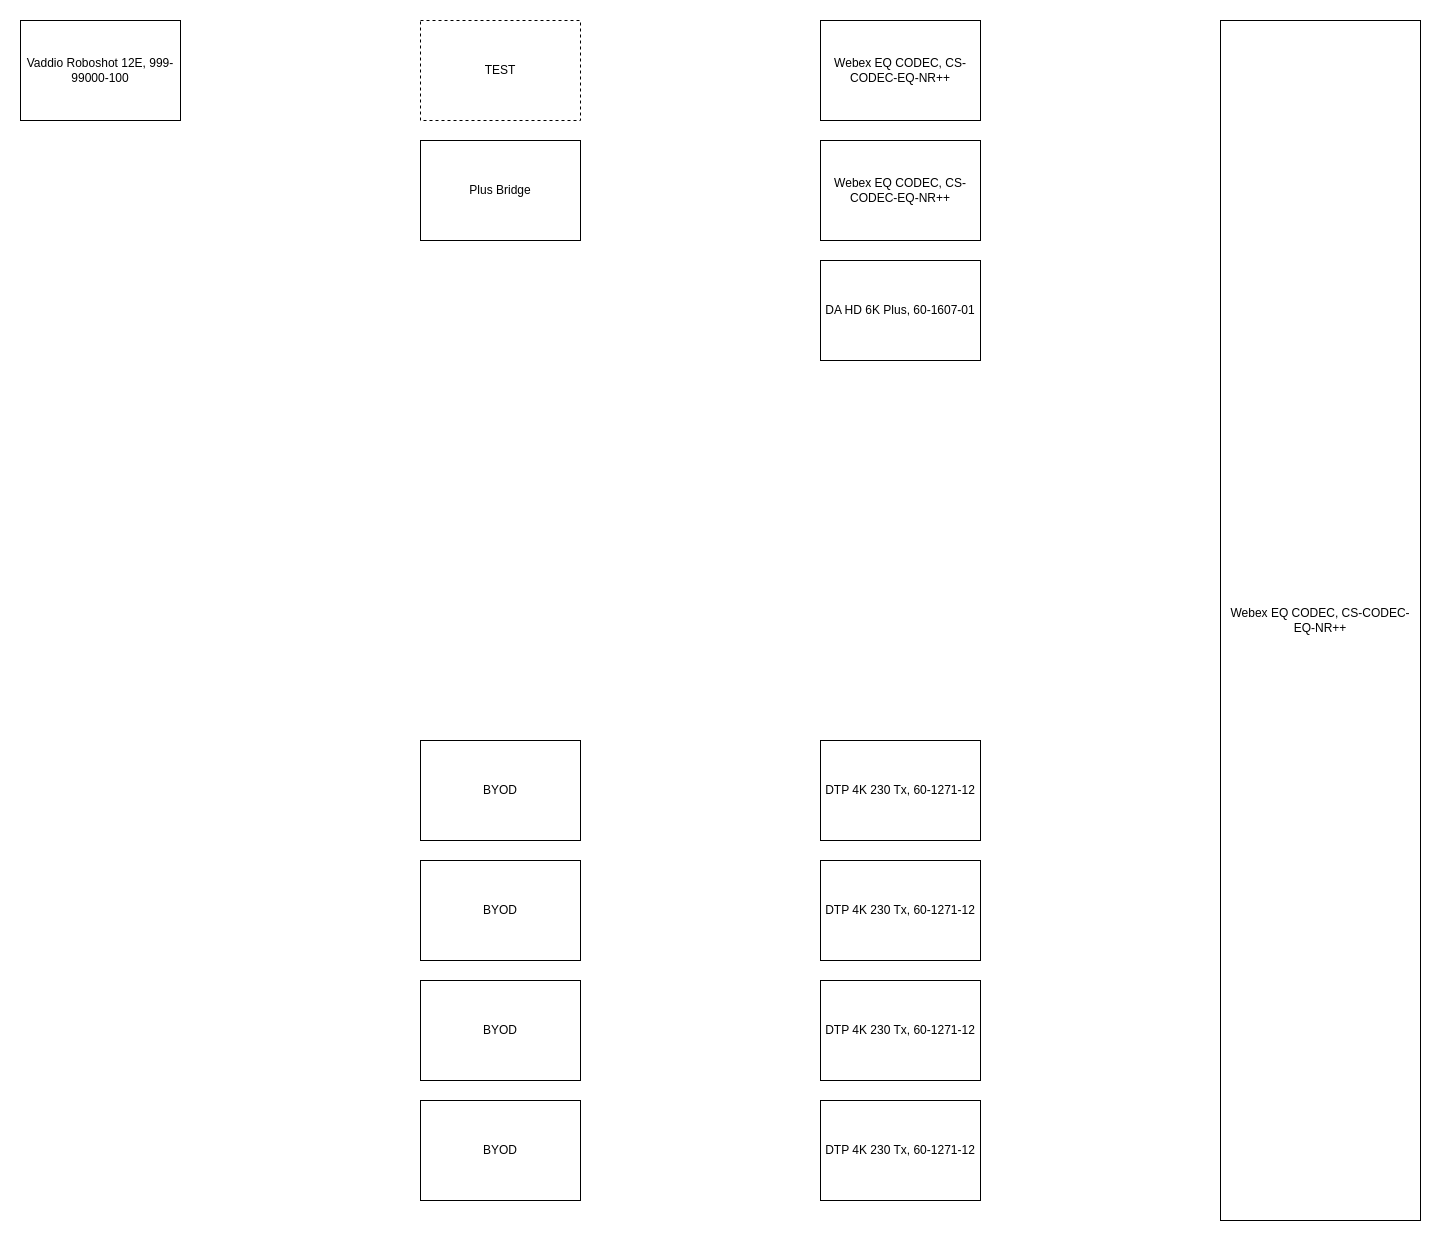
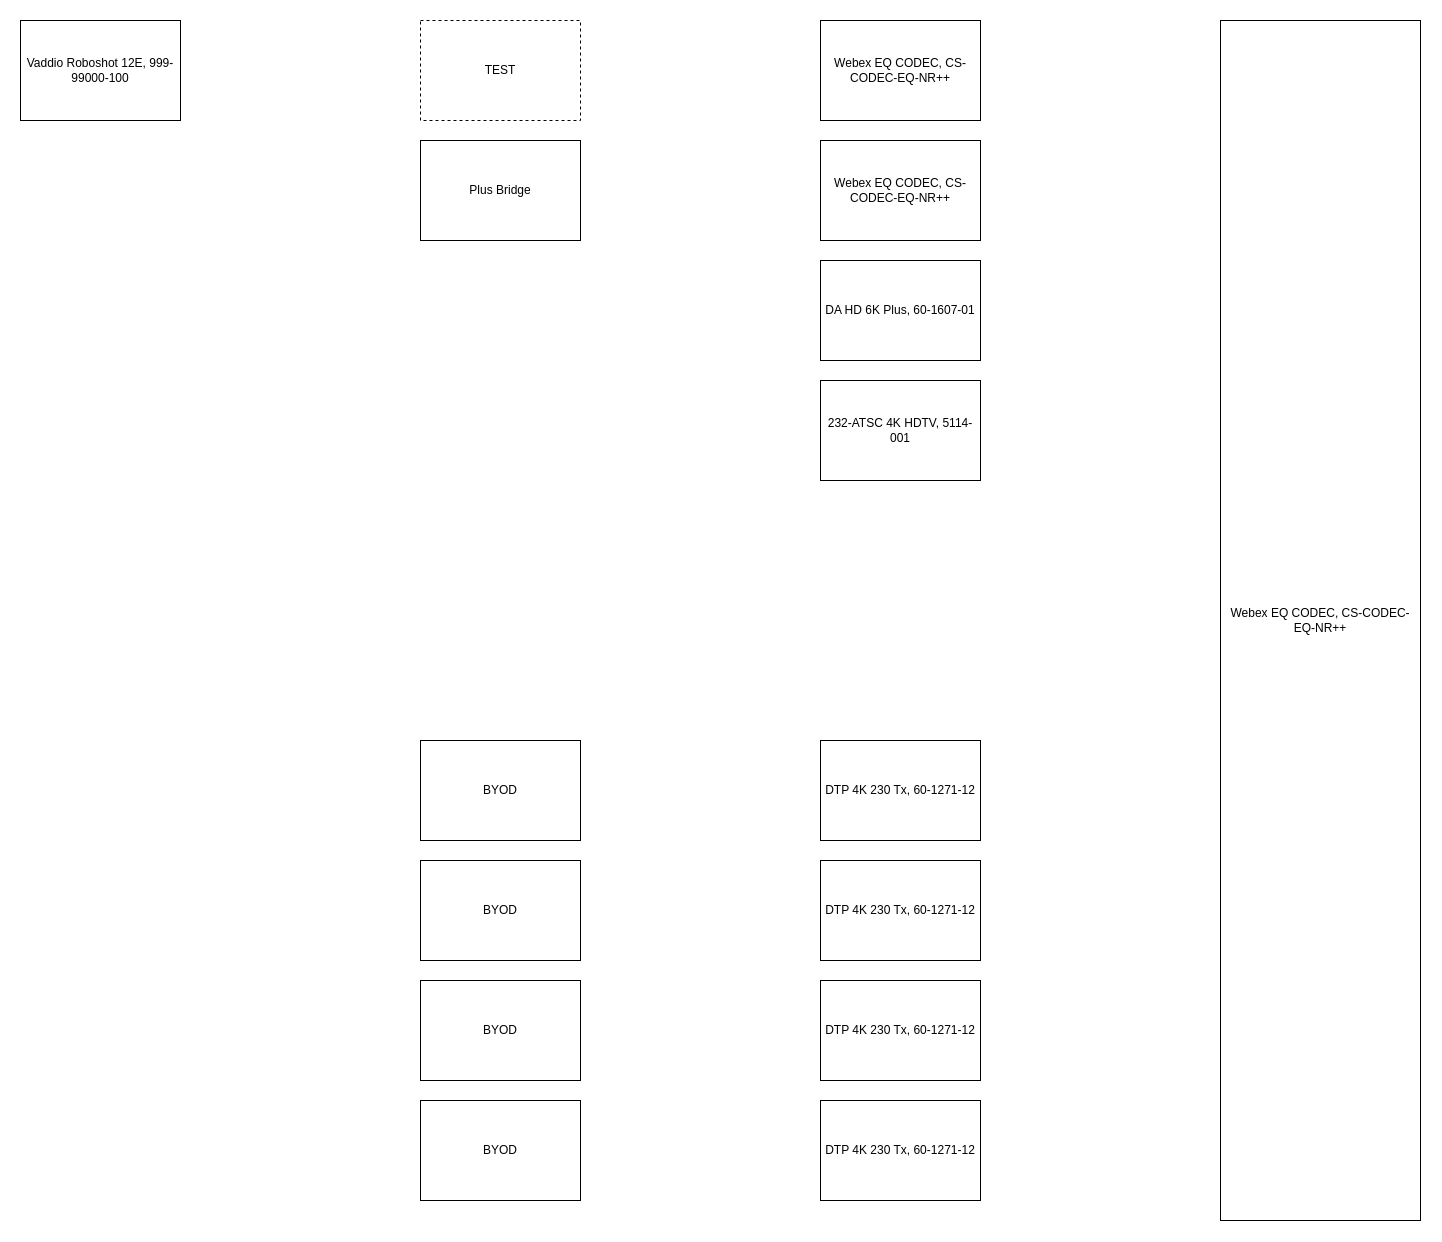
node "232-ATSC 4K HDTV, 5114-001": added
